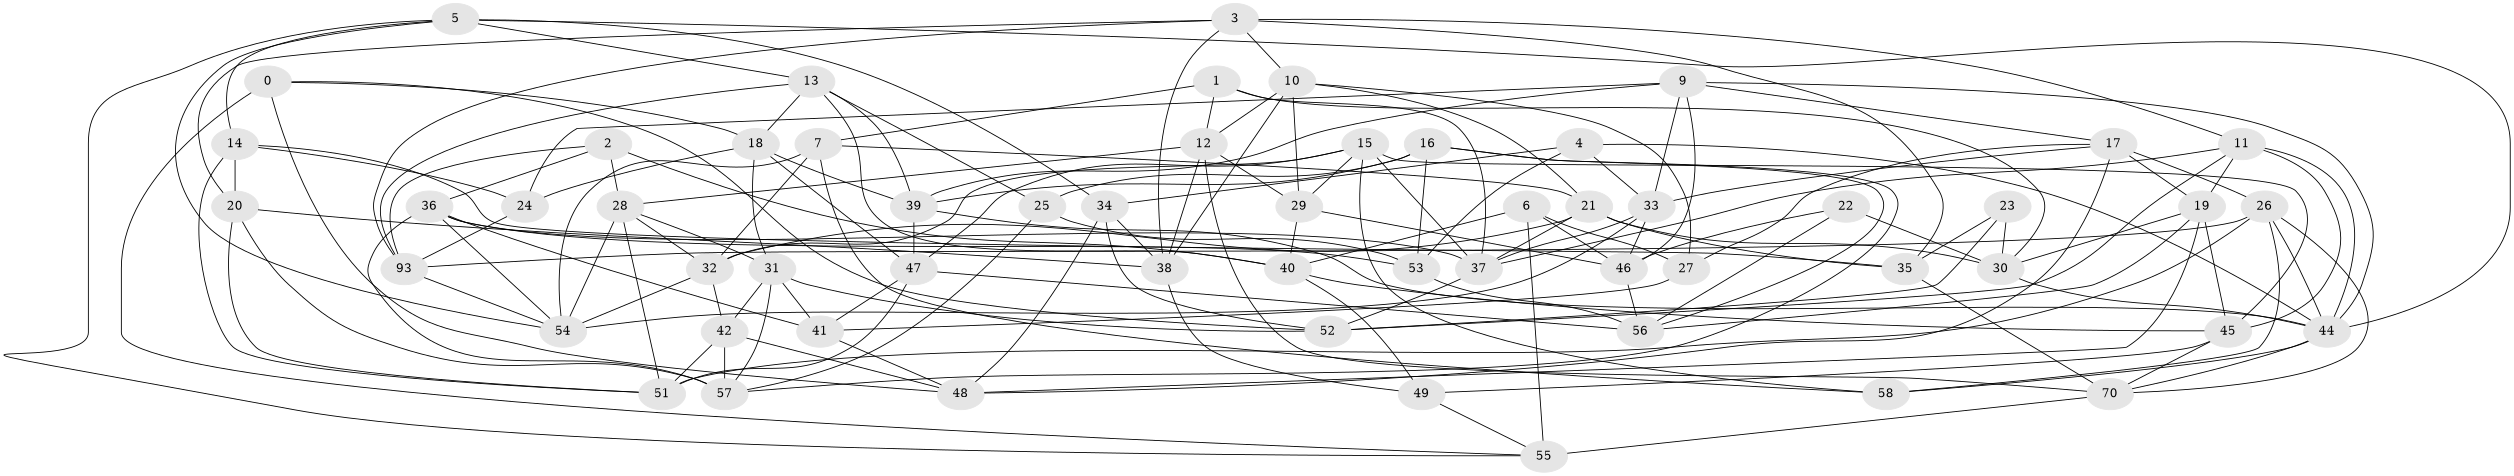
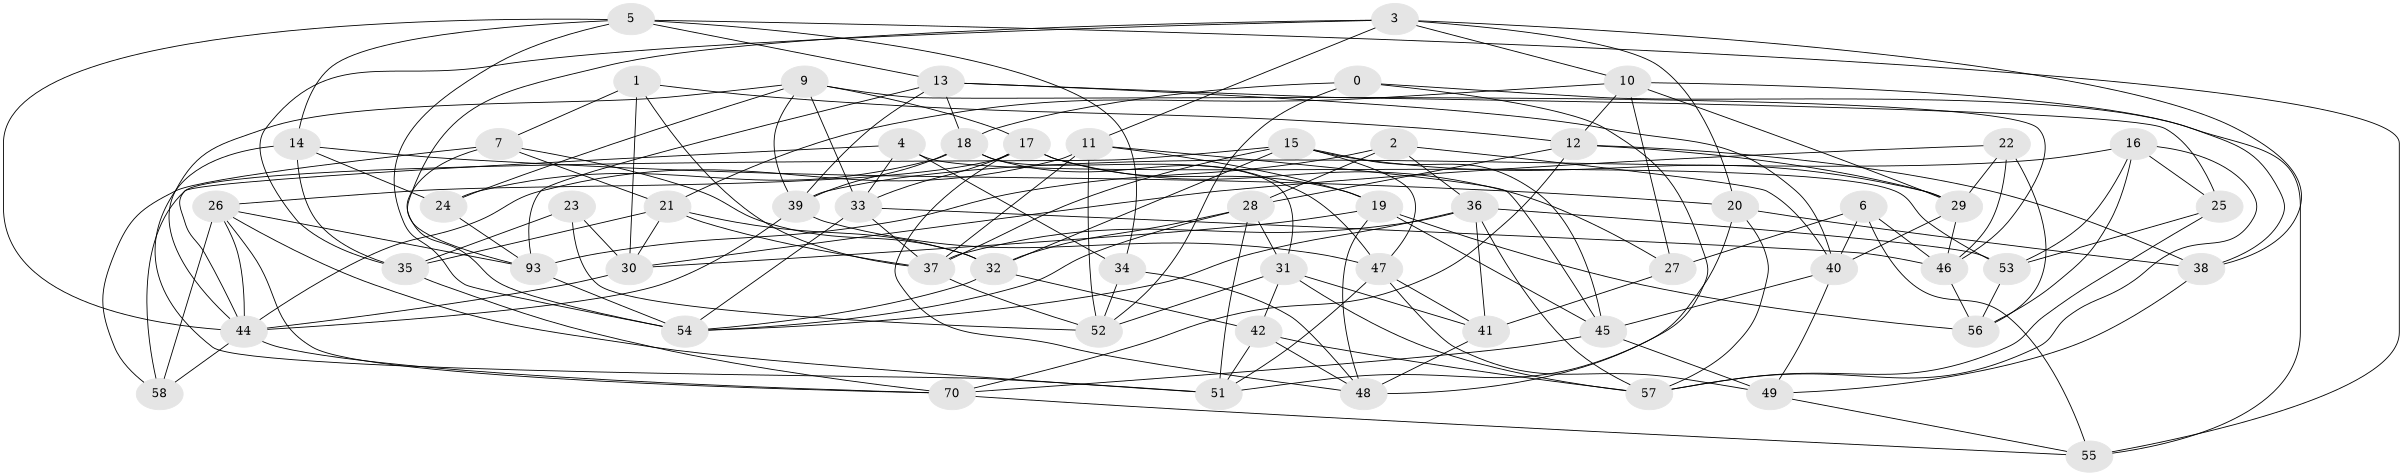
edge "22" -- "29": added
edge "34" -- "38": removed
edge "47" -- "56": now "47" -- "49"
